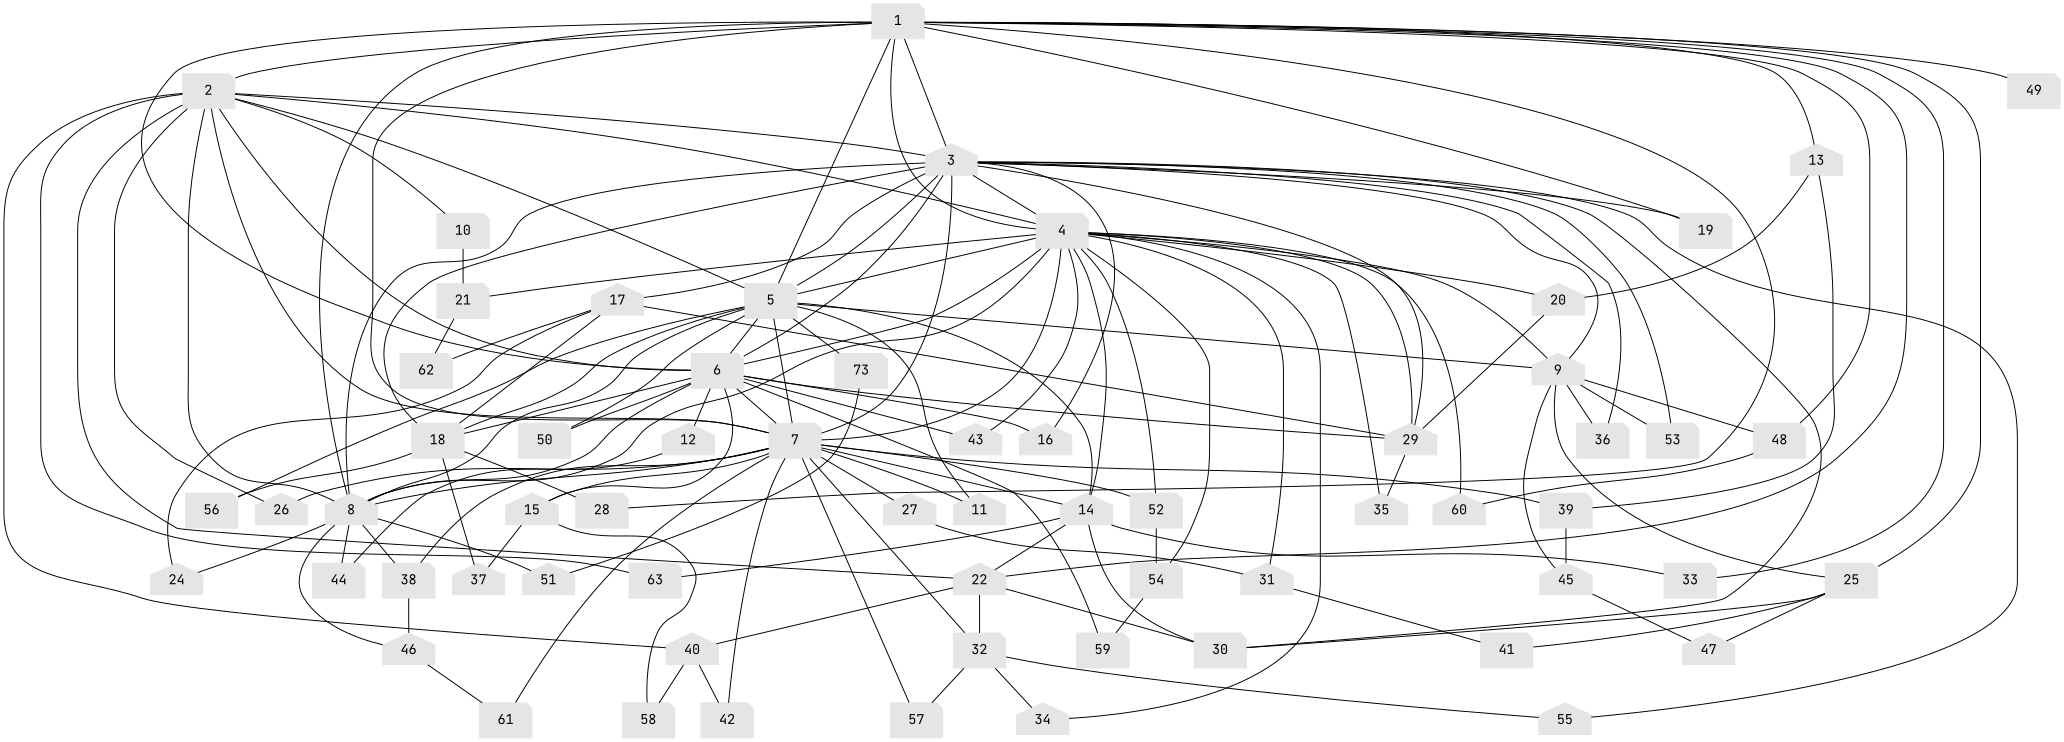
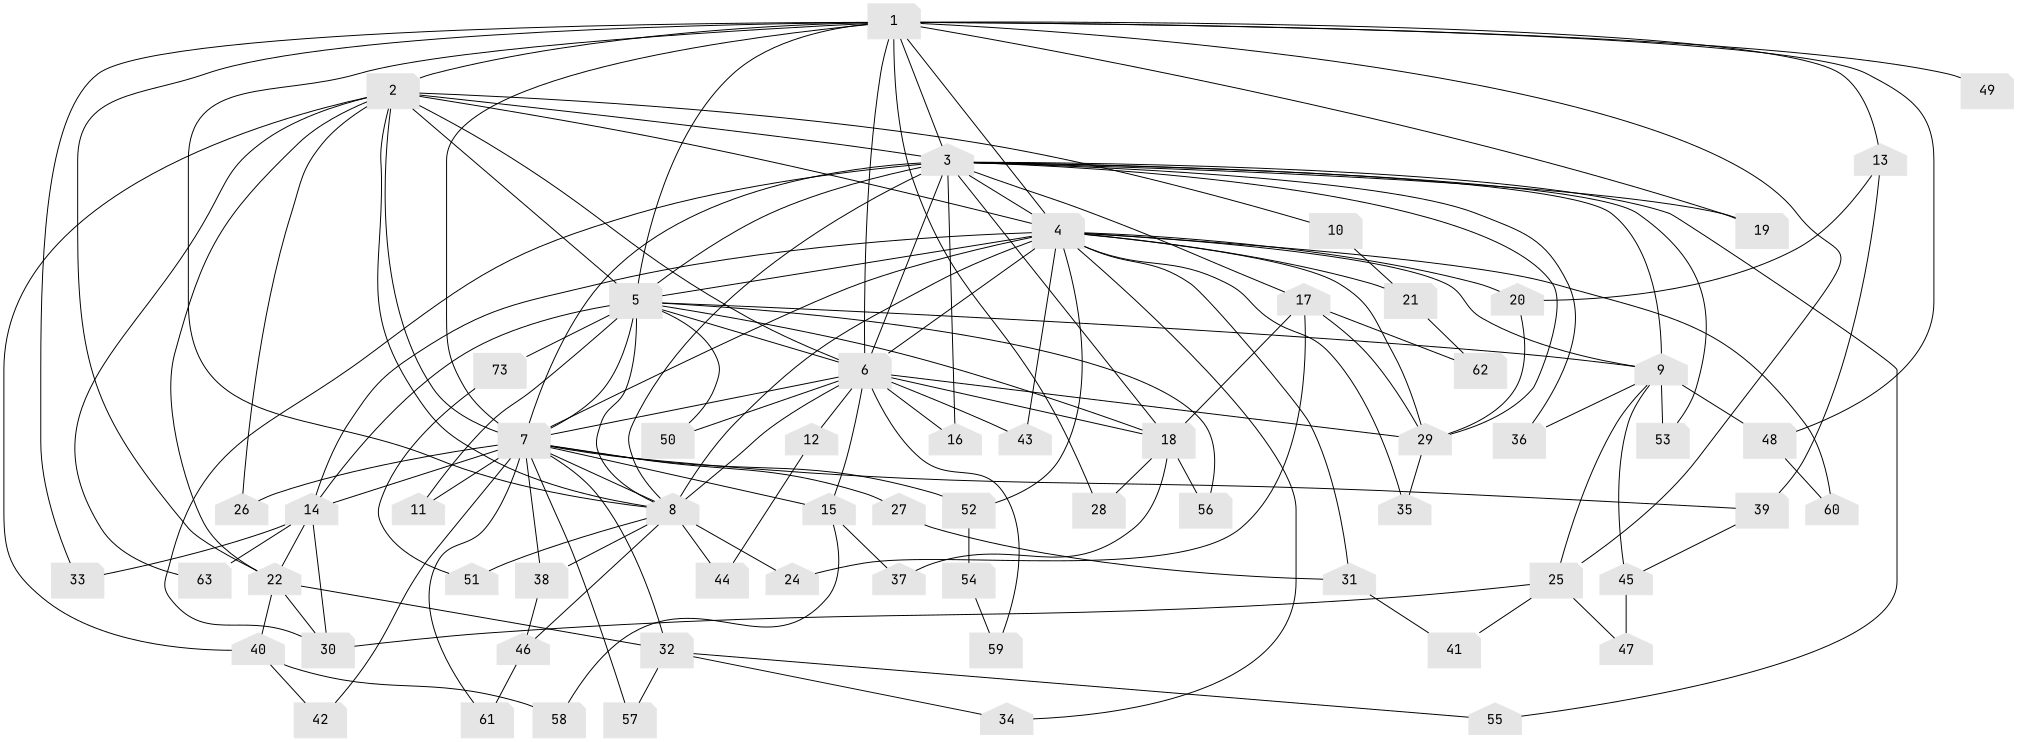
edge "4" -- "54": removed
